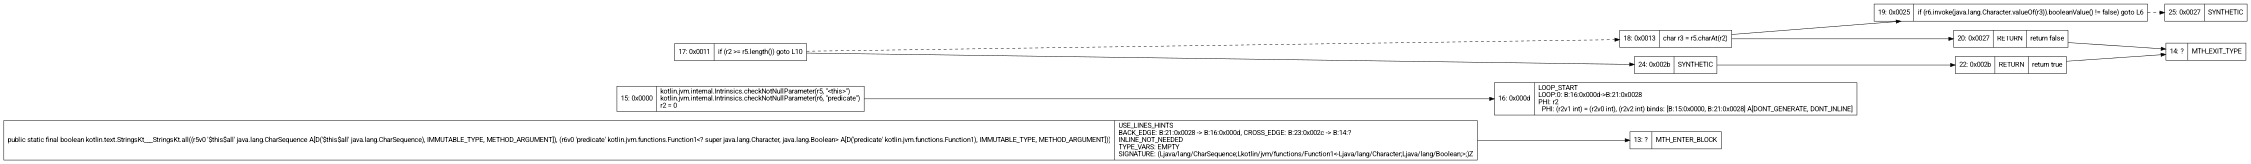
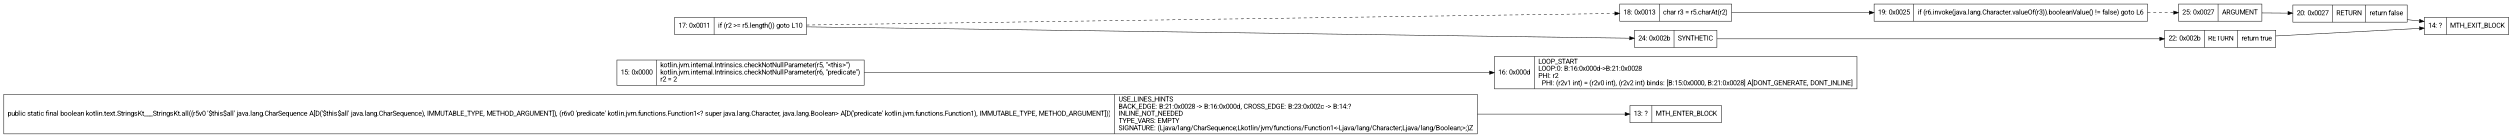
node "25: 0x0027": text "SYNTHETIC" -> "ARGUMENT"
edge "18: 0x0013" -> "20: 0x0027": now "25: 0x0027" -> "20: 0x0027"
node "14: ?": text "MTH_EXIT_TYPE" -> "MTH_EXIT_BLOCK"
node "15: 0x0000": text "r2 = 0" -> "r2 = 2"
